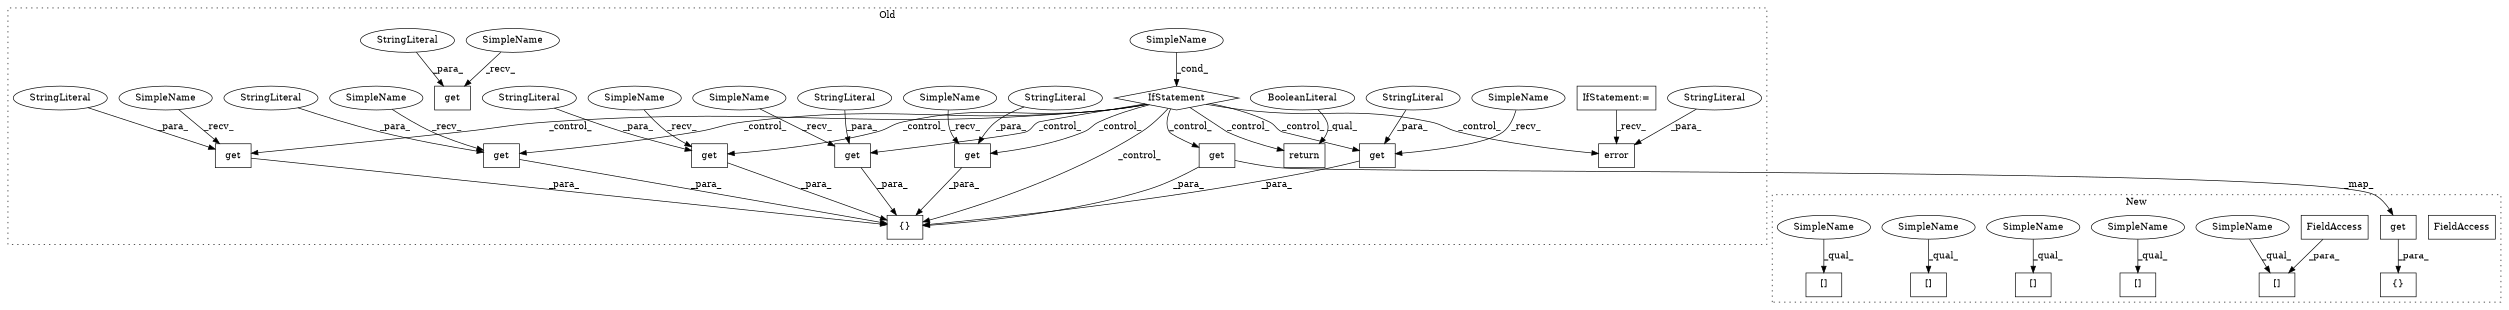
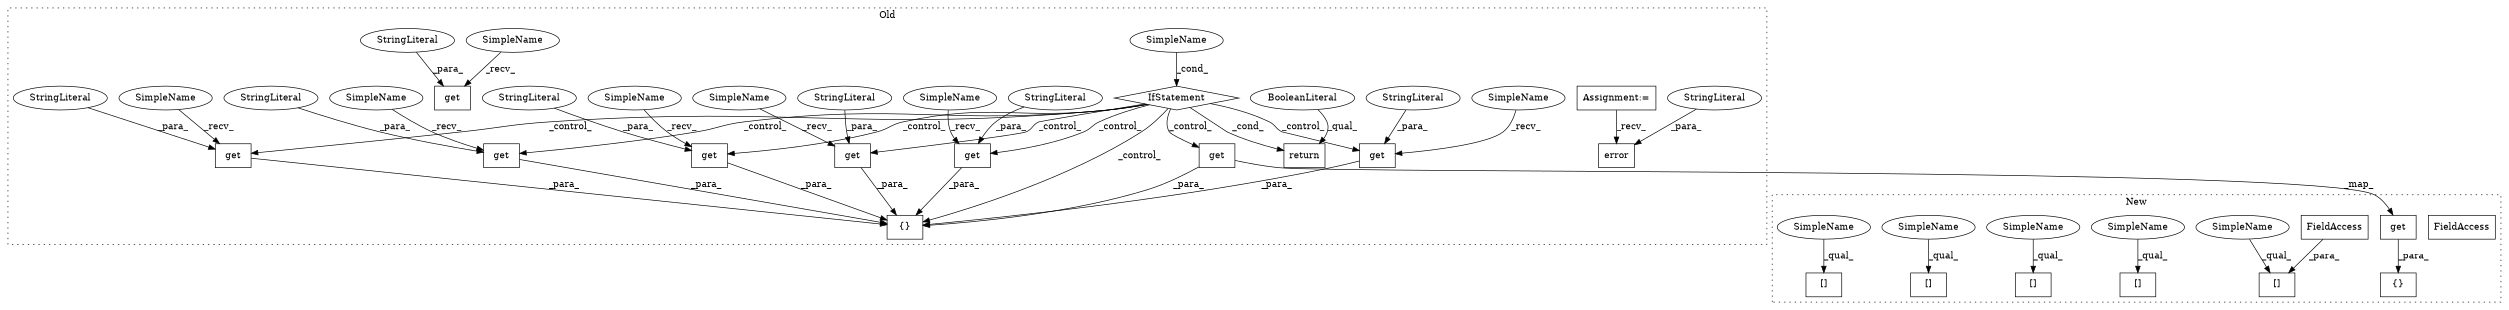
node "IfStatement:=": label "IfStatement:=" -> "Assignment:="
edge "IfStatement" -> "error": removed, label "_control_"
edge "IfStatement" -> "return": label "_control_" -> "_cond_"
